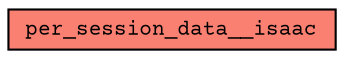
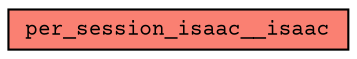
node "per_session_data__isaac": label "per_session_data__isaac" -> "per_session_isaac__isaac"
